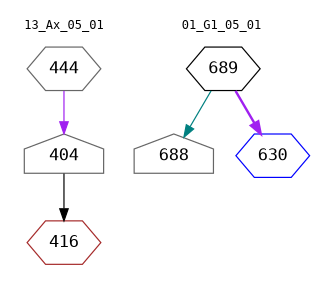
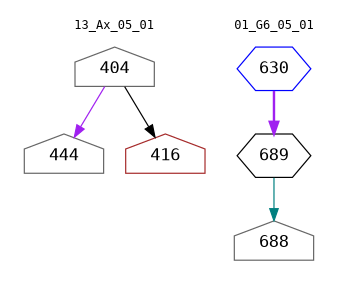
cluster "01_G1_05_01": label "01_G1_05_01" -> "01_G6_05_01"
node "444": shape hexagon -> house
edge "444" -> "404": reversed
edge "689" -> "630": reversed
node "416": shape hexagon -> house
